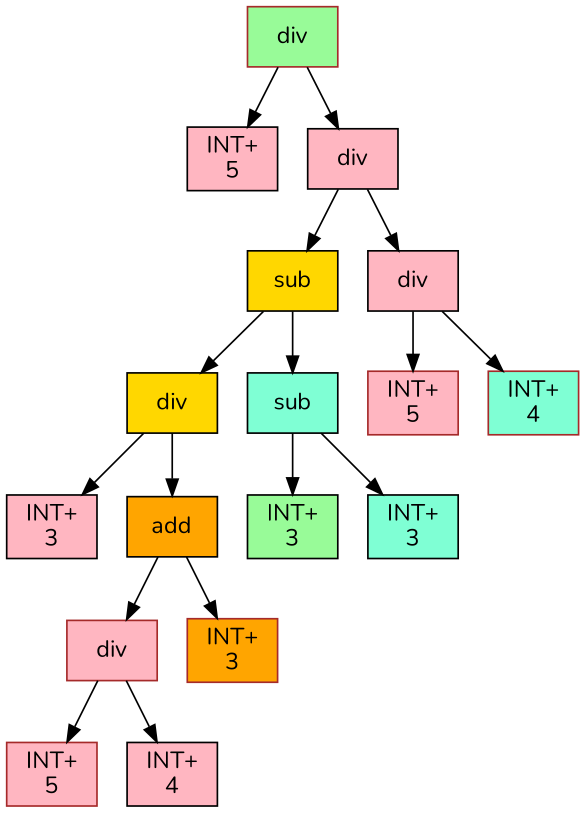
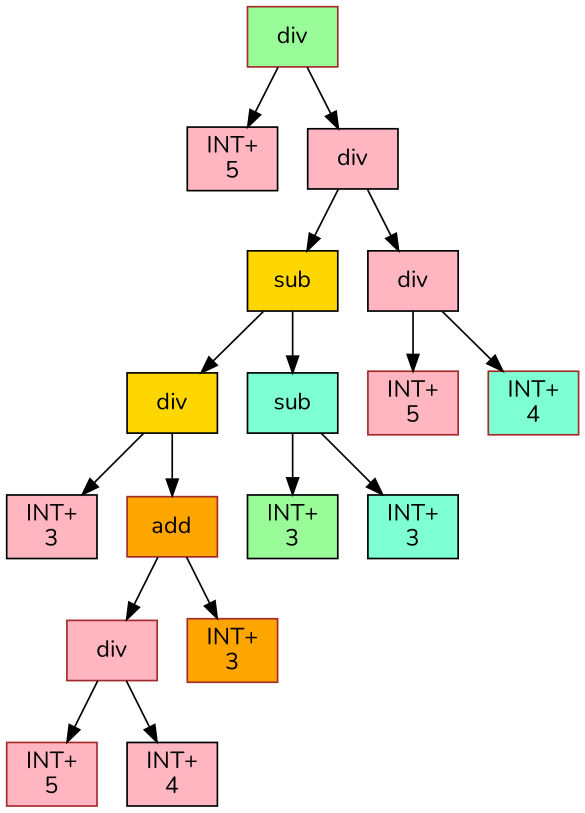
node "add": color black -> brown
